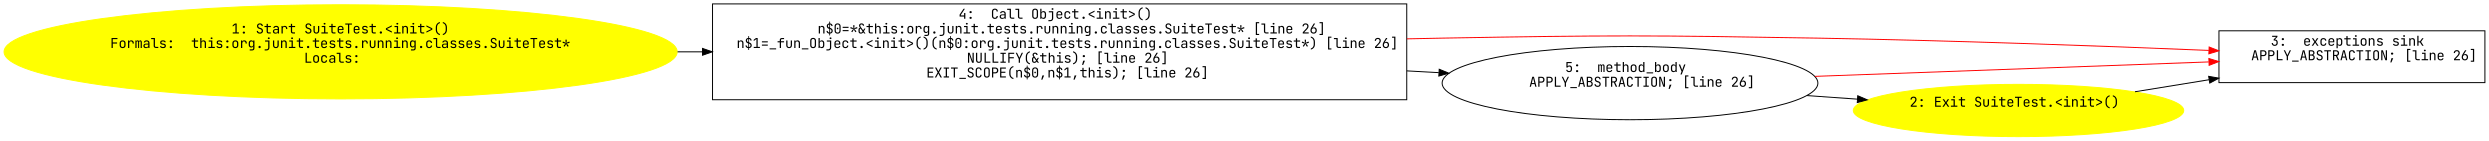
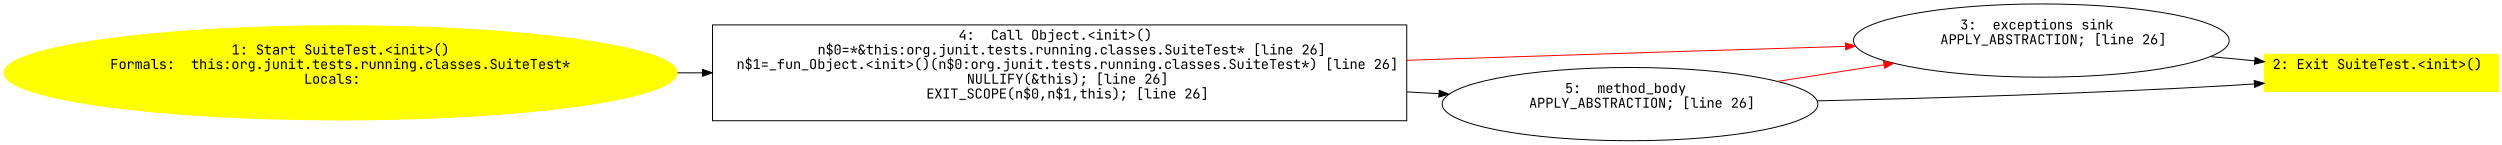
node "3:  exceptions sink APPLY_ABSTRACTION; [line 26]": shape box -> ellipse
edge "2: Exit SuiteTest.<init>()" -> "3:  exceptions sink APPLY_ABSTRACTION; [line 26]": reversed
node "2: Exit SuiteTest.<init>()": shape ellipse -> box
